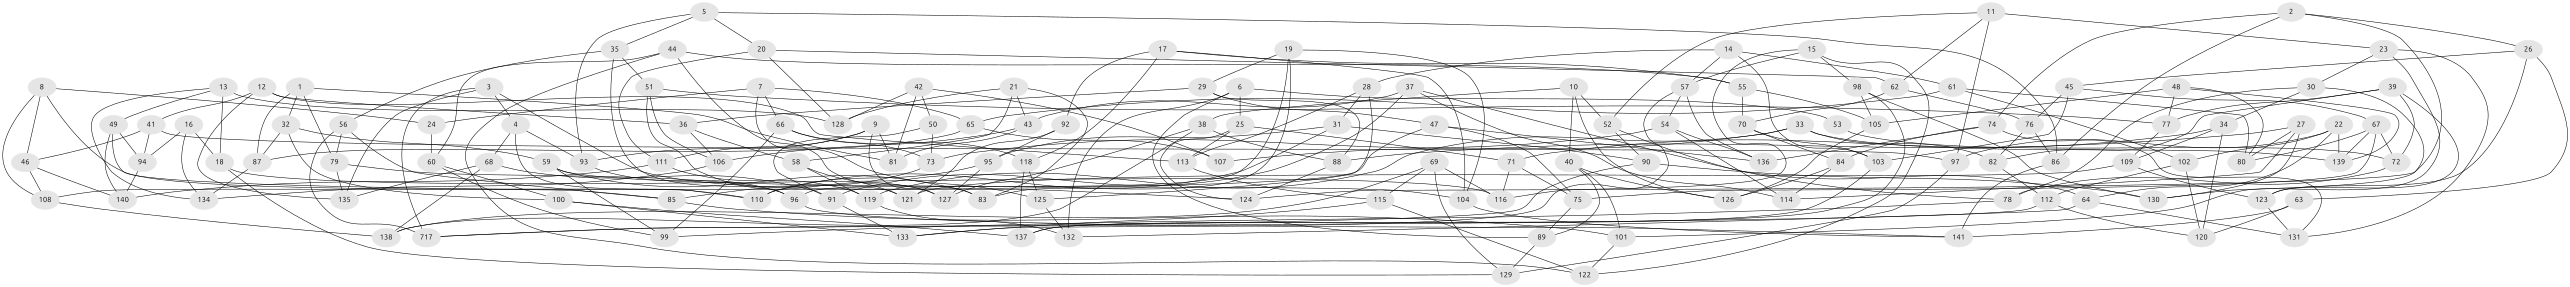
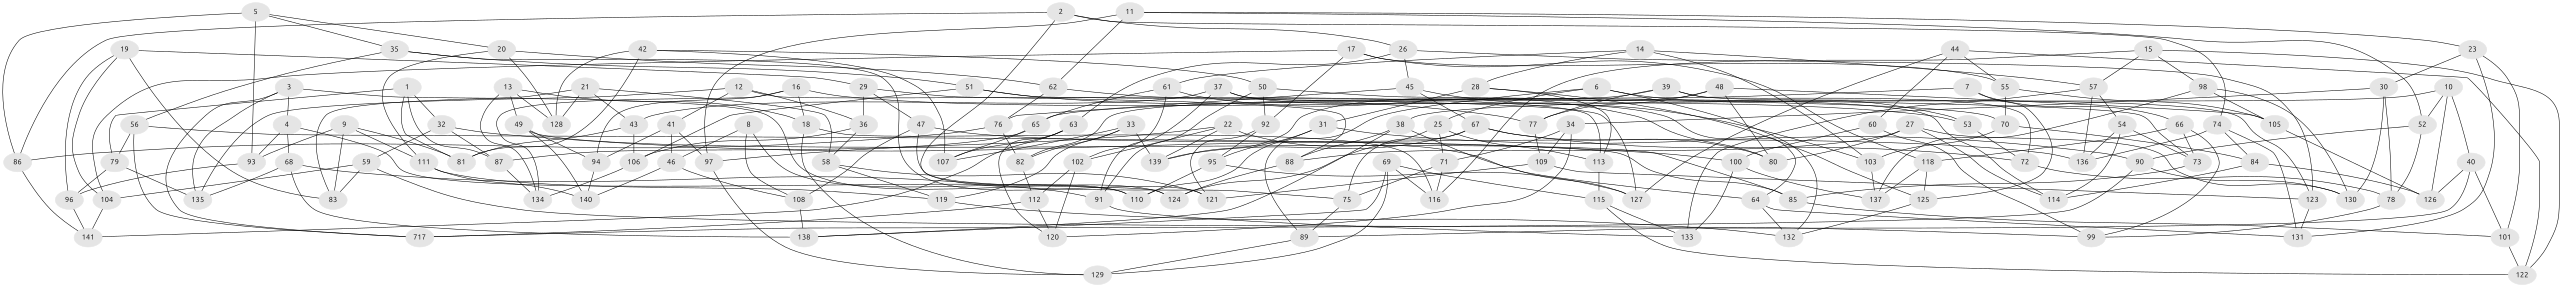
edge "16" -- "53": added
edge "50" -- "92": added
node "24": removed
edge "63" -- "107": added
